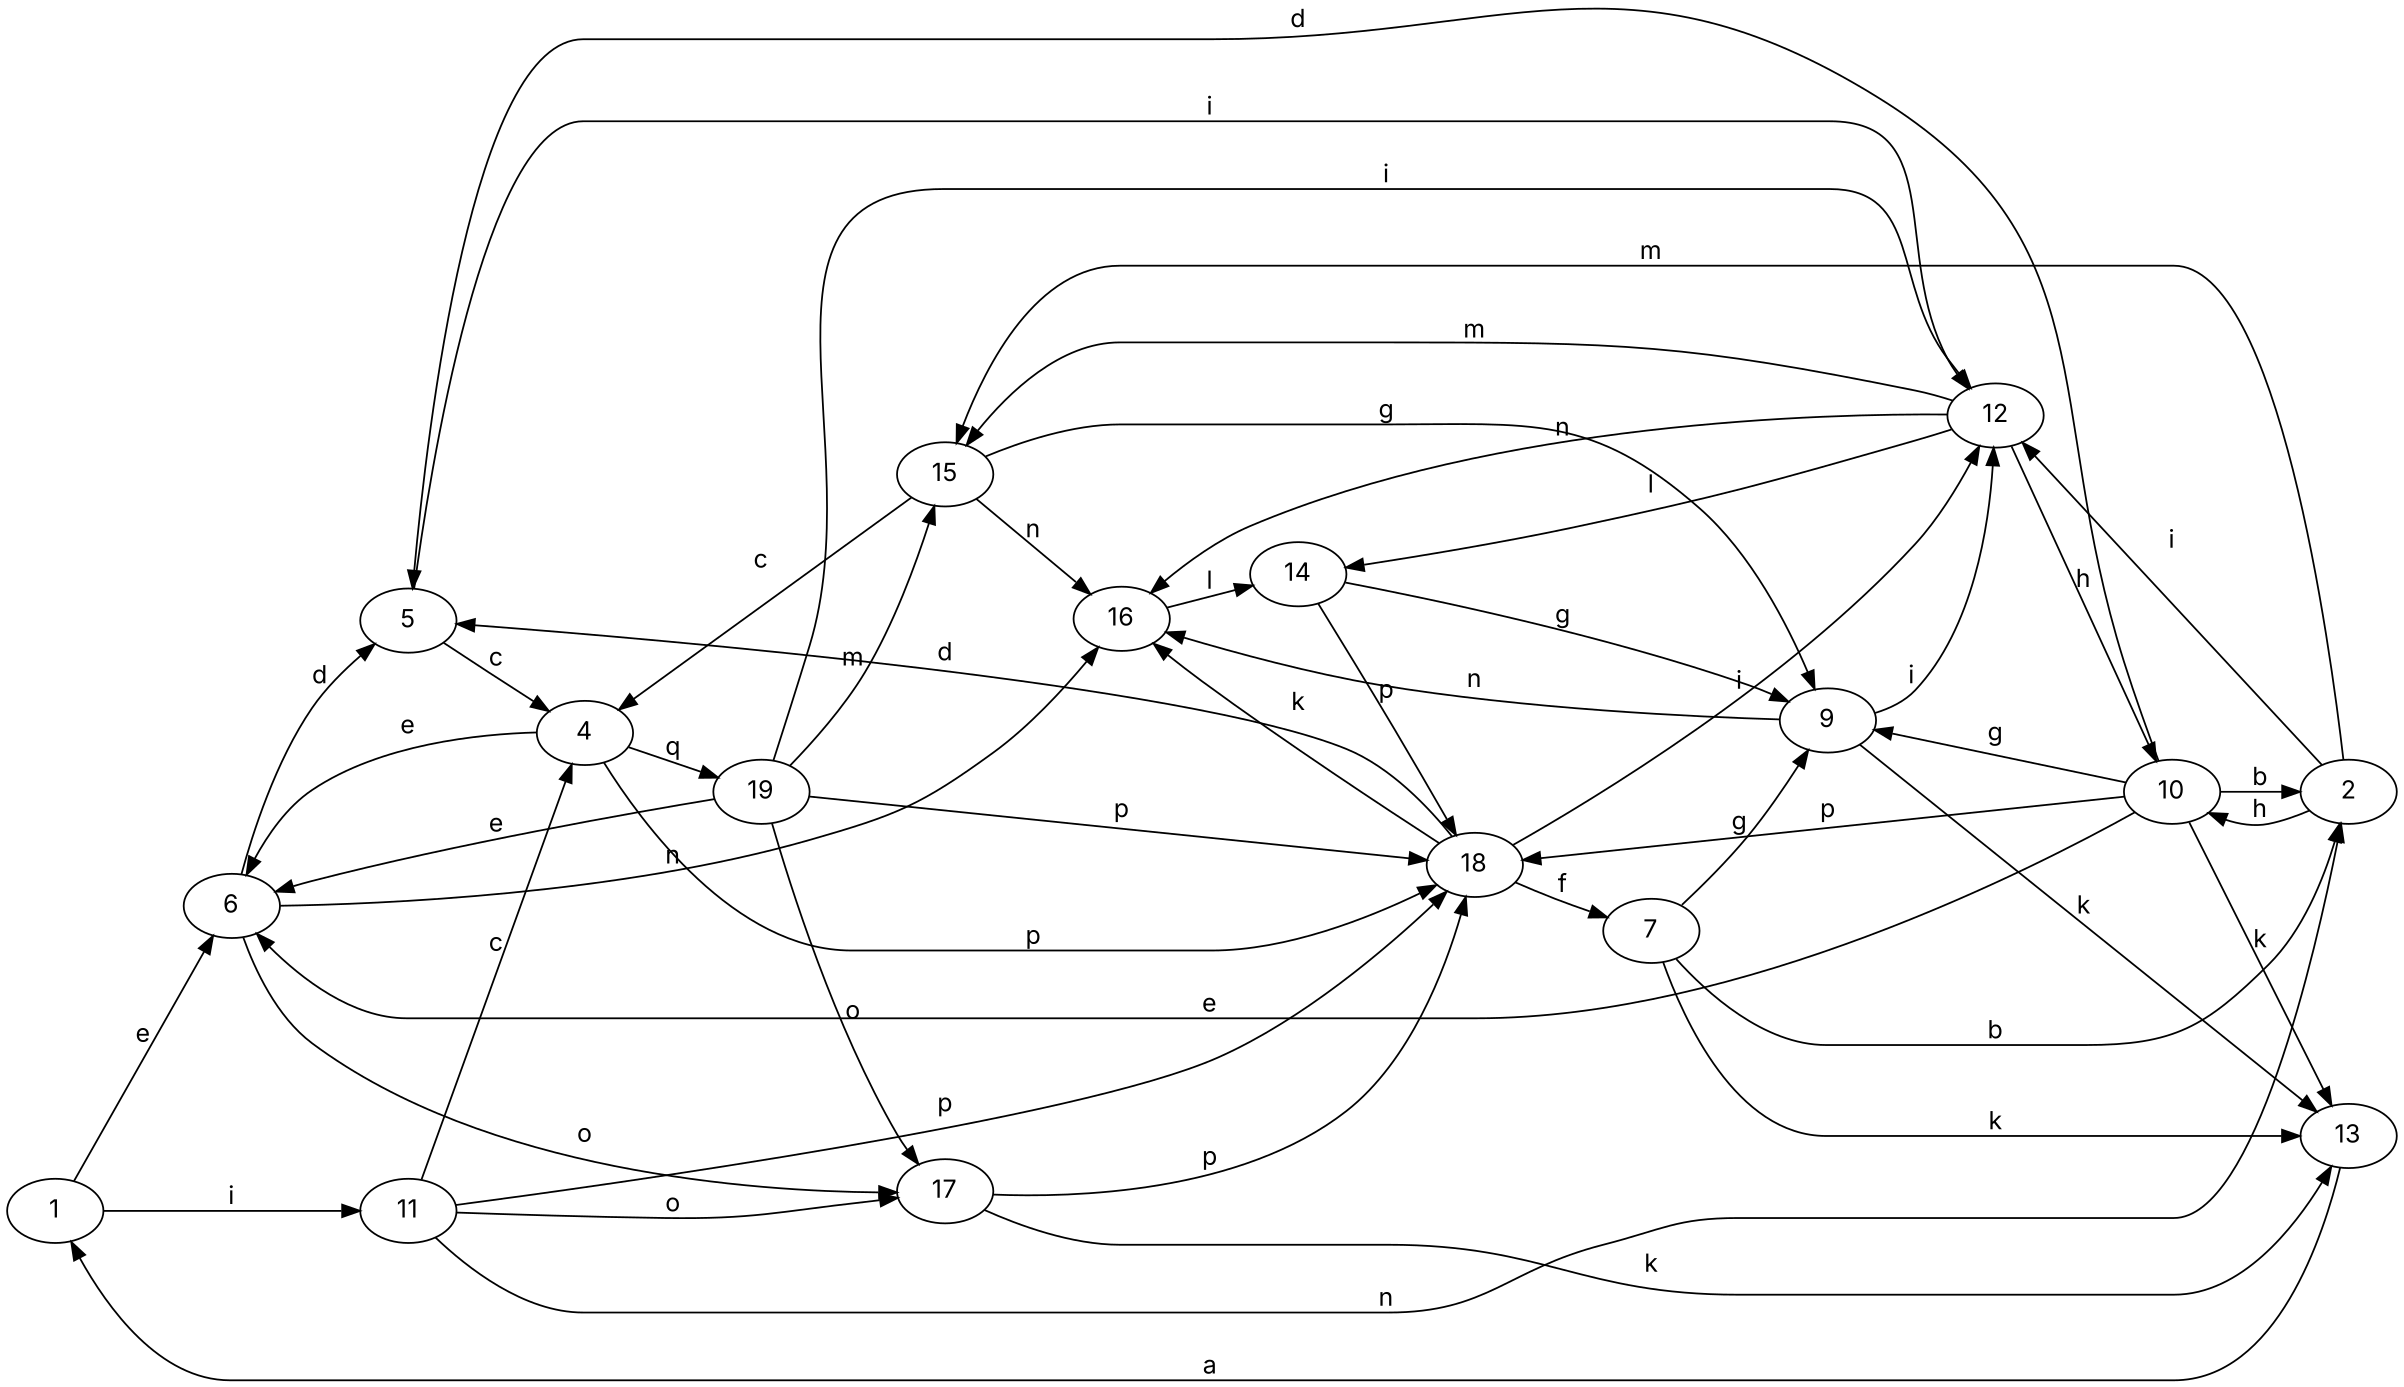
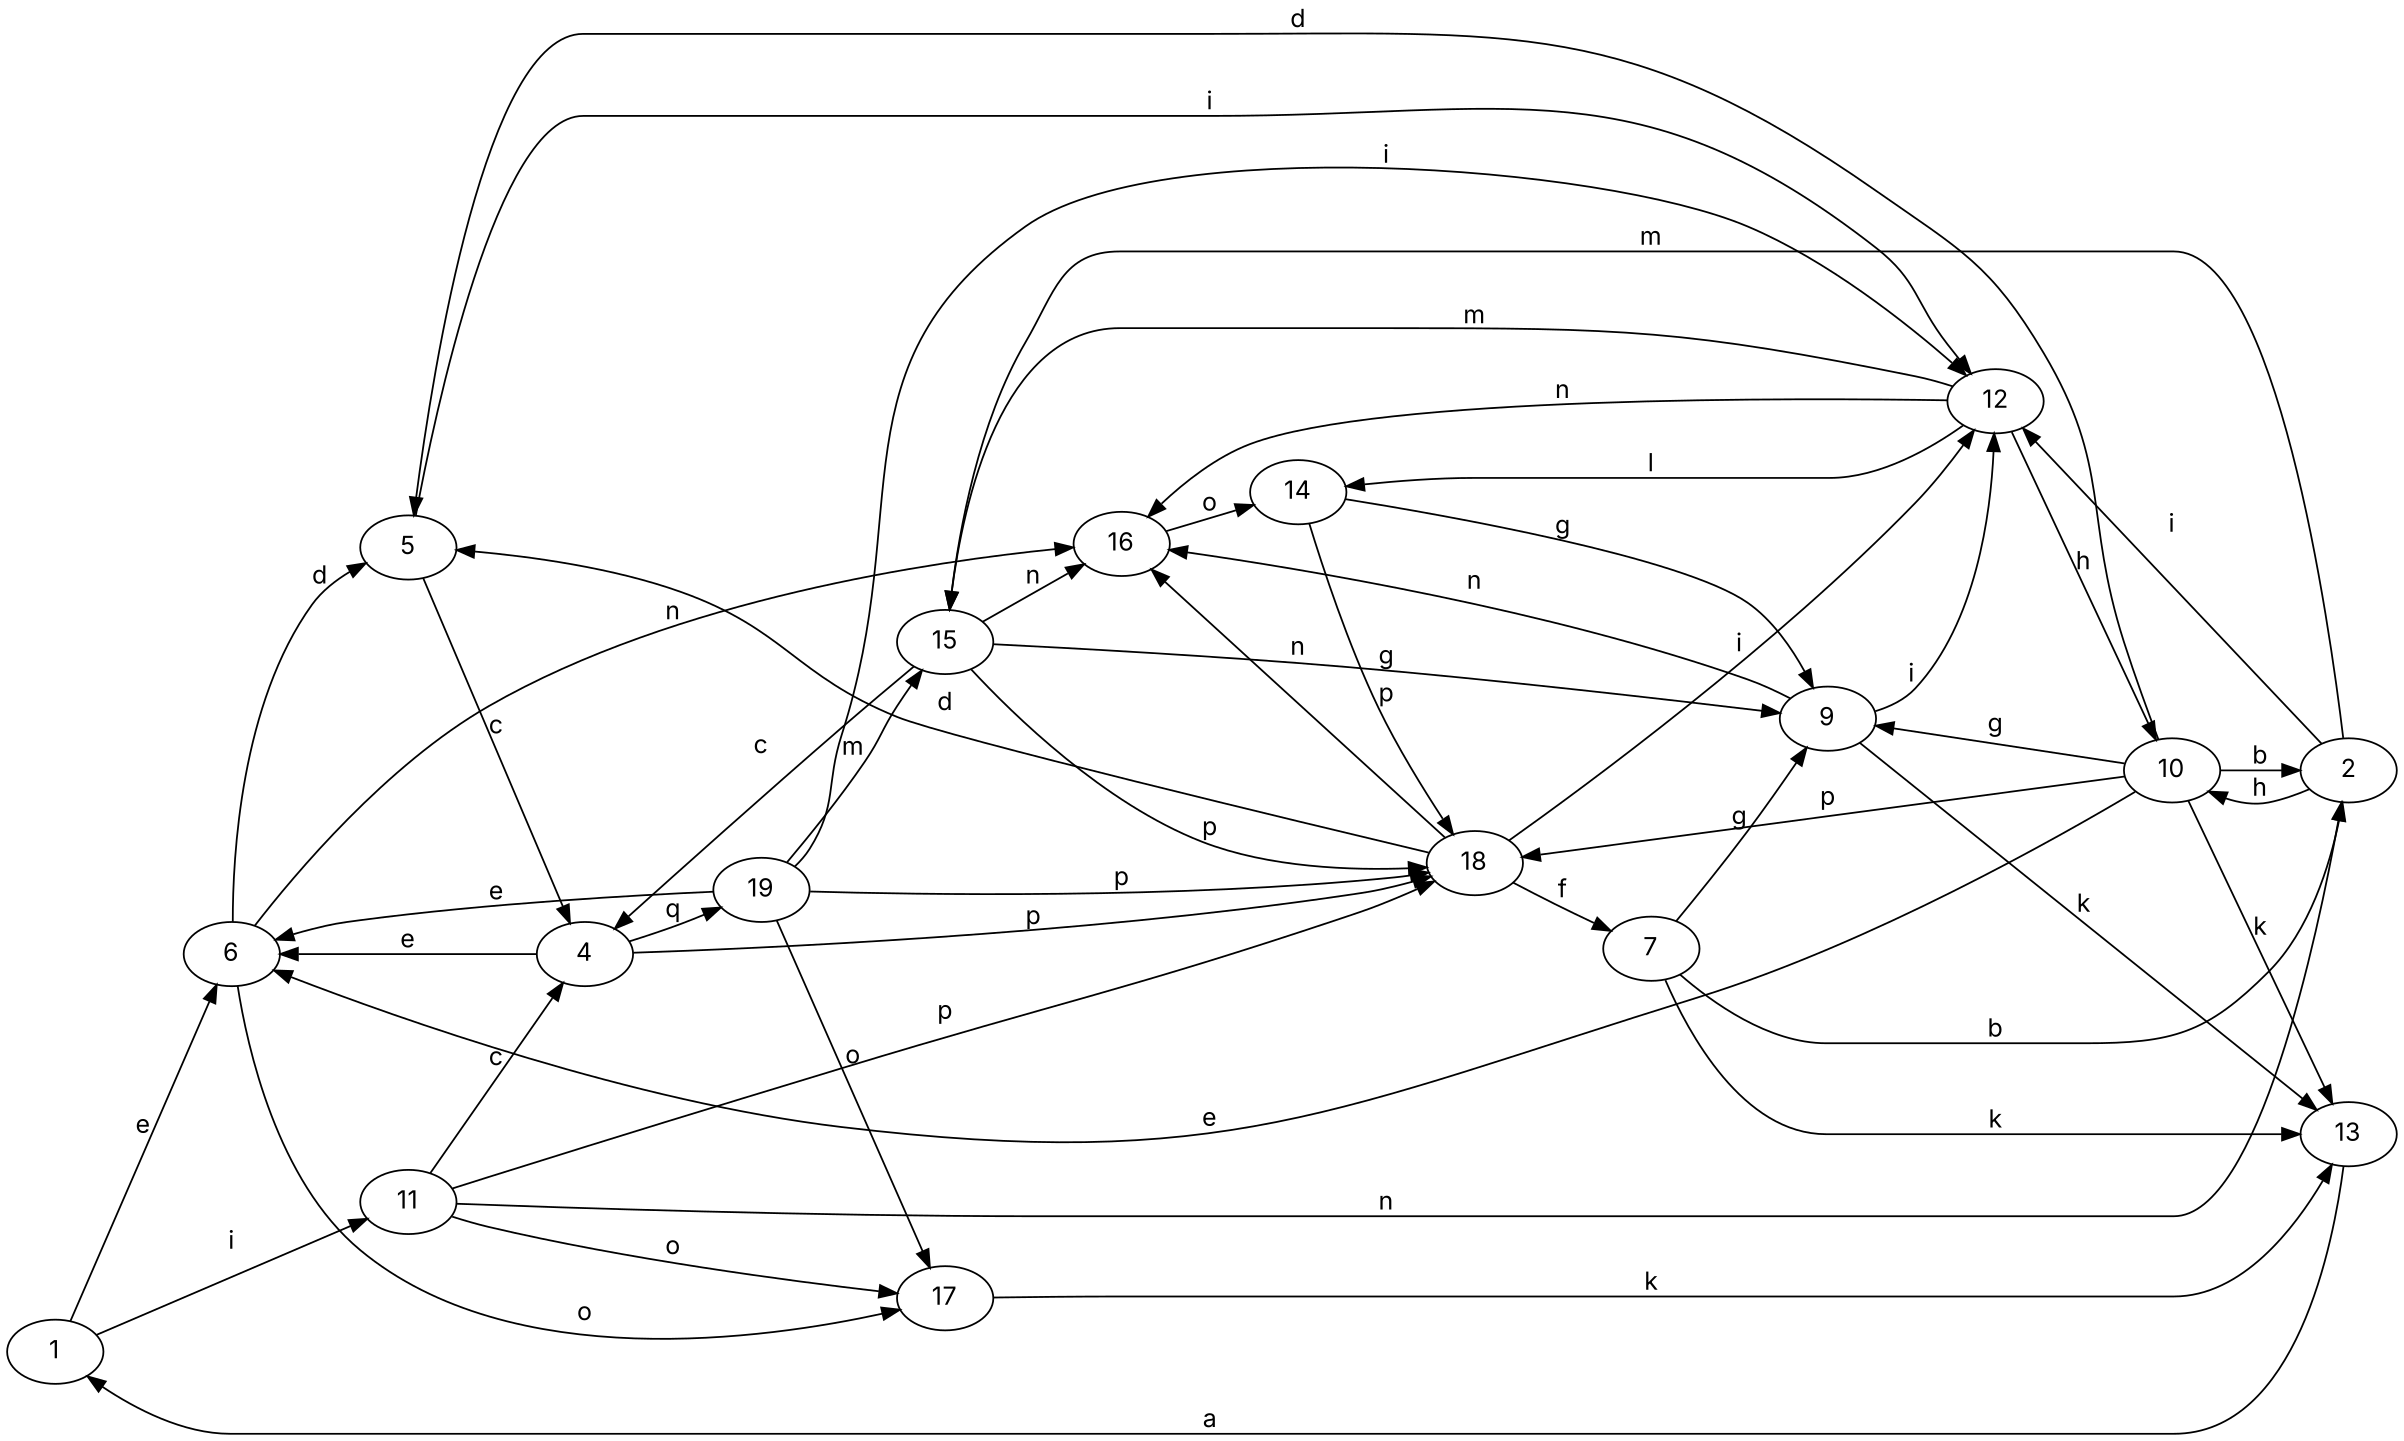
edge "16" -> "14": label "l" -> "o"
edge "18" -> "16": label "k" -> "n"
edge "17" -> "18": now "15" -> "18"
